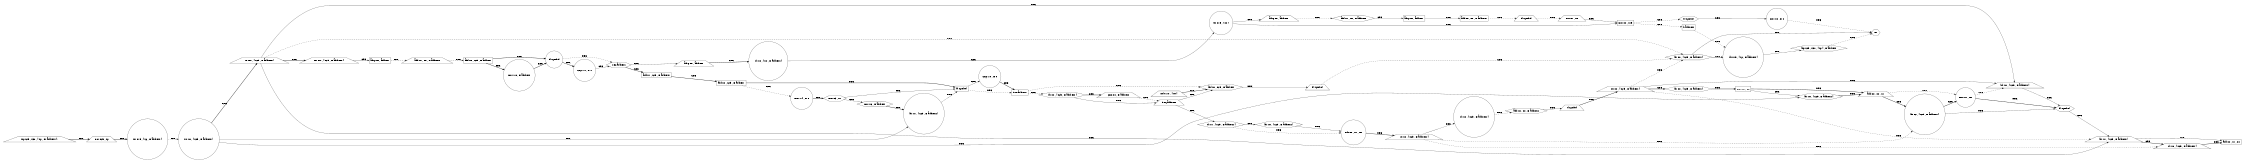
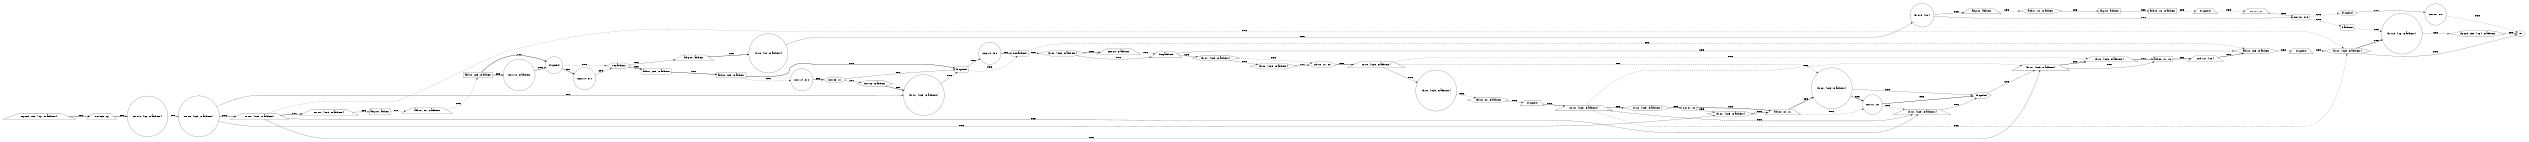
edge "add x0 , x1 , x0" -> "strb wzr , [ x0 ]": added, label "DFG"
node "sub x0 , x1 , x0": shape circle -> hexagon
